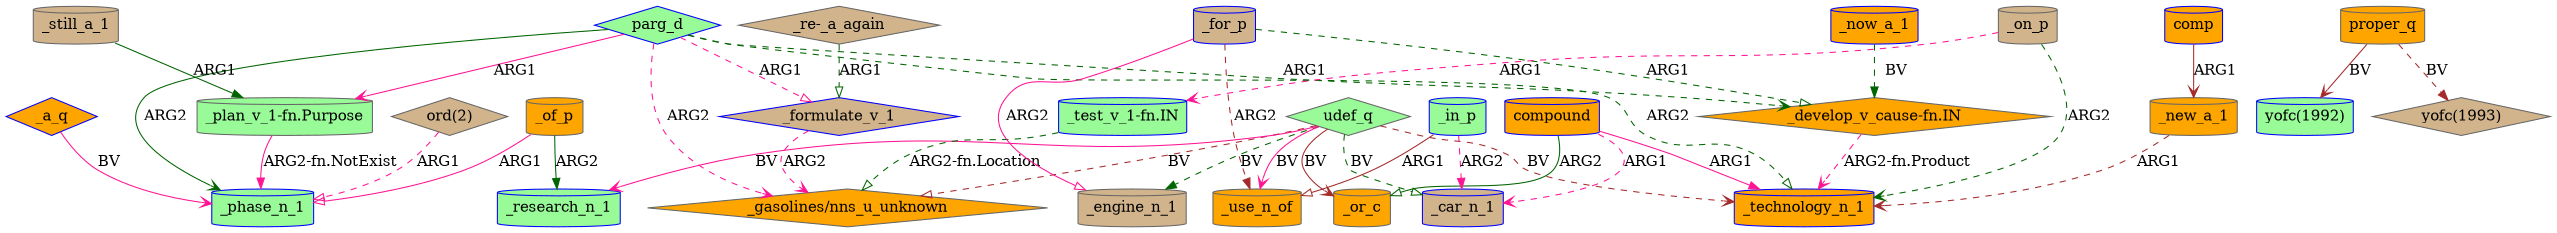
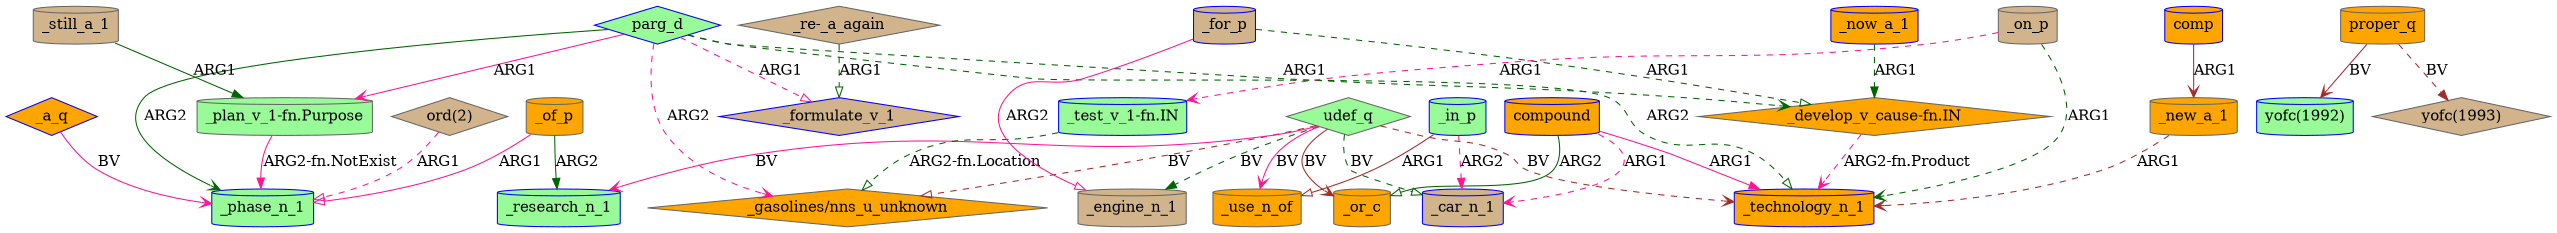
edge "_now_a_1" -> "_develop_v_cause-fn.IN": label "BV" -> "ARG1"
edge "_for_p" -> "_use_n_of": removed, label "ARG2"
edge "_on_p" -> "_technology_n_1": label "ARG2" -> "ARG1"
edge "_formulate_v_1" -> "_gasolines/nns_u_unknown": removed, label "ARG2"
